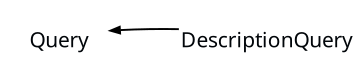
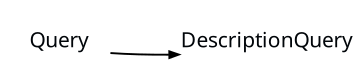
edge "DescriptionQuery" -> "Query": reversed
